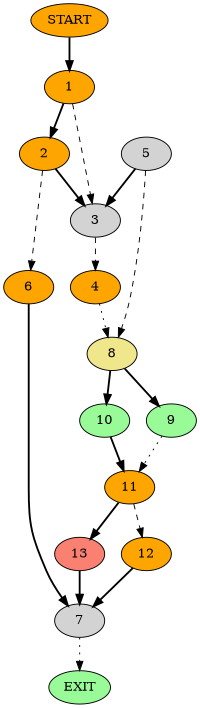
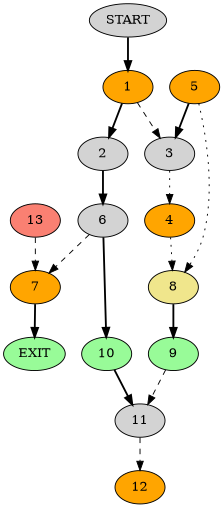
node "START": fillcolor orange -> lightgrey
node "2": fillcolor orange -> lightgrey
node "5": fillcolor lightgrey -> orange
edge "2" -> "3": removed
edge "2" -> "6": style dashed -> bold
edge "3" -> "4": style dashed -> dotted
edge "5" -> "8": style dashed -> dotted
node "6": fillcolor orange -> lightgrey
edge "8" -> "10": now "6" -> "10"
edge "9" -> "11": style dotted -> dashed
edge "6" -> "7": style bold -> dashed
node "11": fillcolor orange -> lightgrey
edge "11" -> "13": removed
edge "13" -> "7": style bold -> dashed
edge "12" -> "7": removed
node "7": fillcolor lightgrey -> orange
edge "7" -> "EXIT": style dotted -> bold
